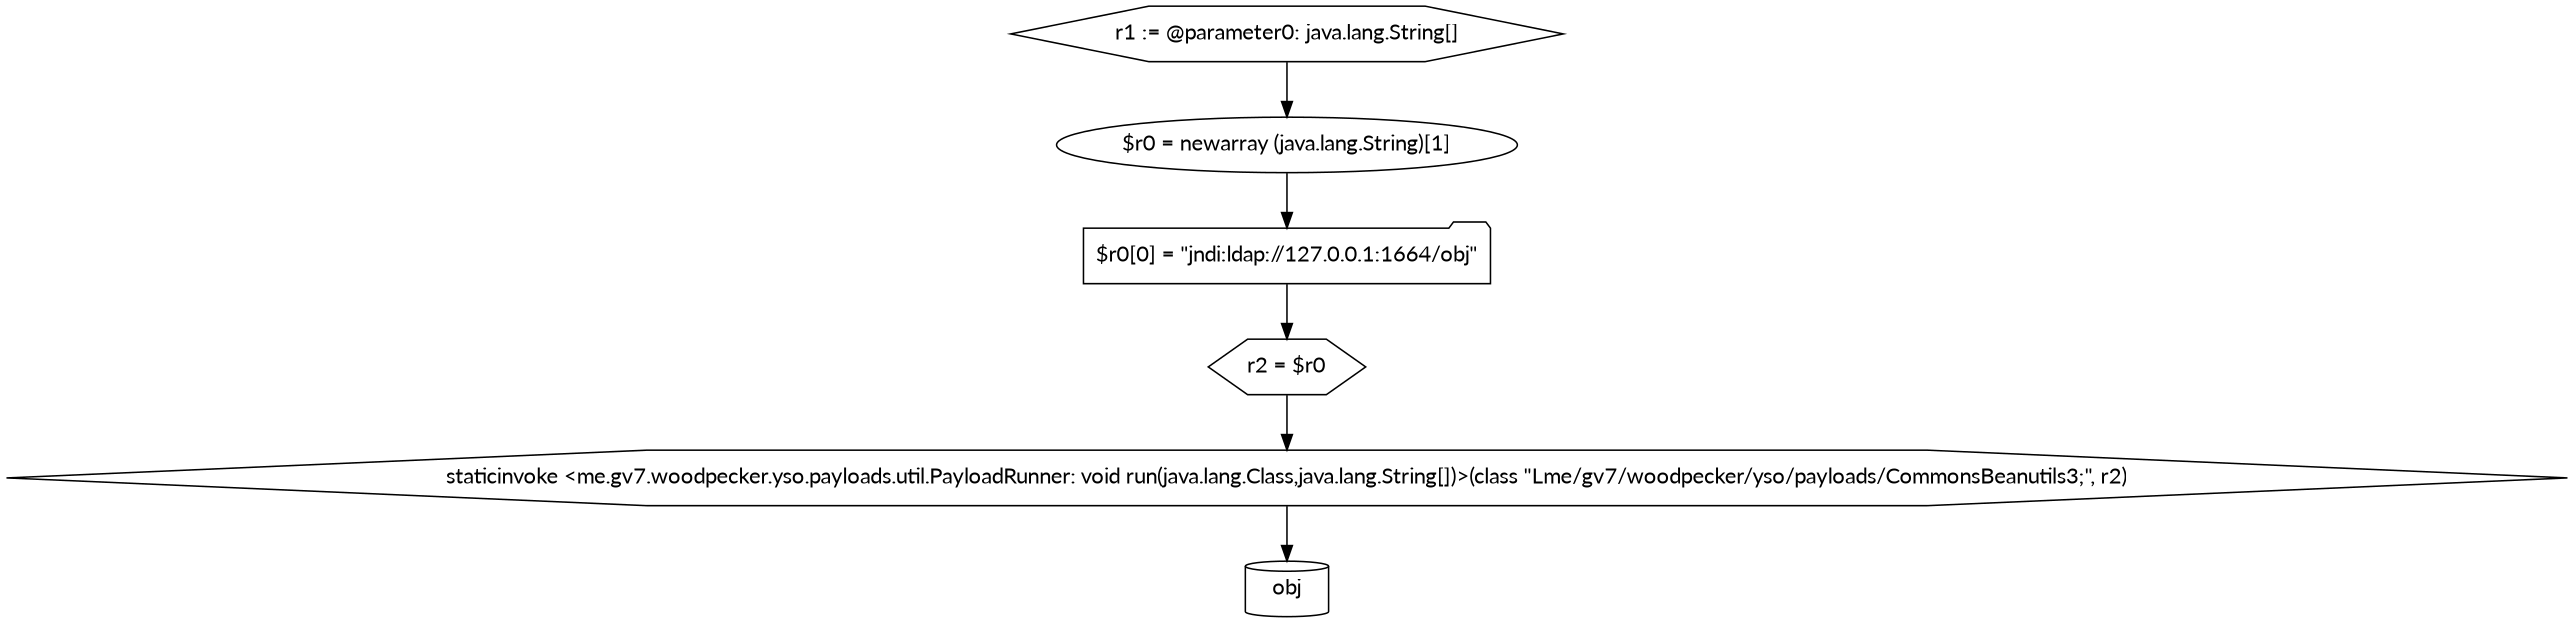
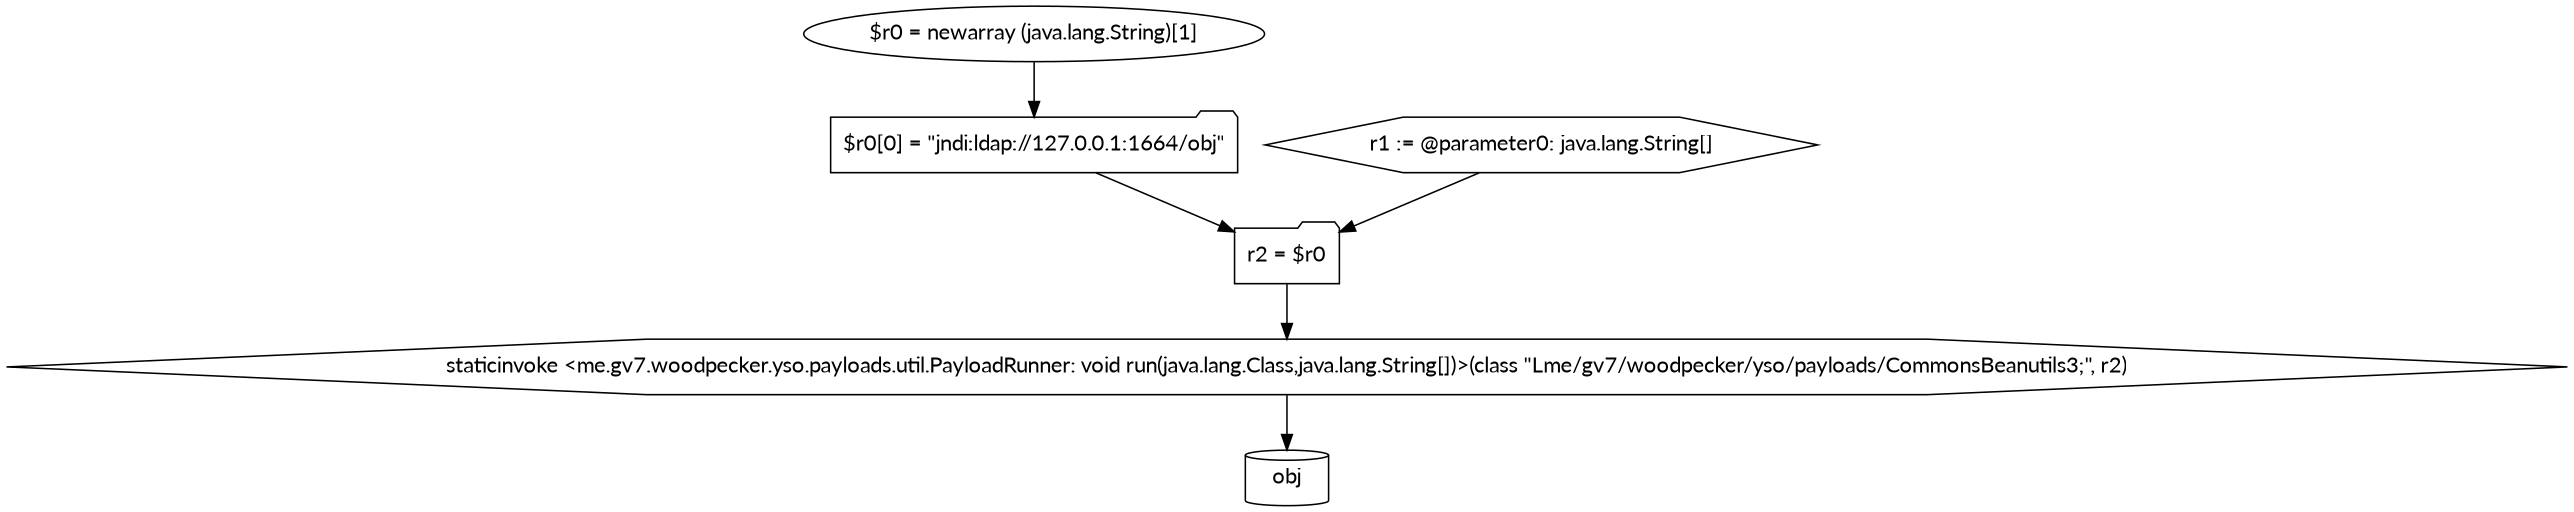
edge "r1 := @parameter0: java.lang.String[]" -> "$r0 = newarray (java.lang.String)[1]": now "r1 := @parameter0: java.lang.String[]" -> "r2 = $r0"
node "r2 = $r0": shape hexagon -> folder
